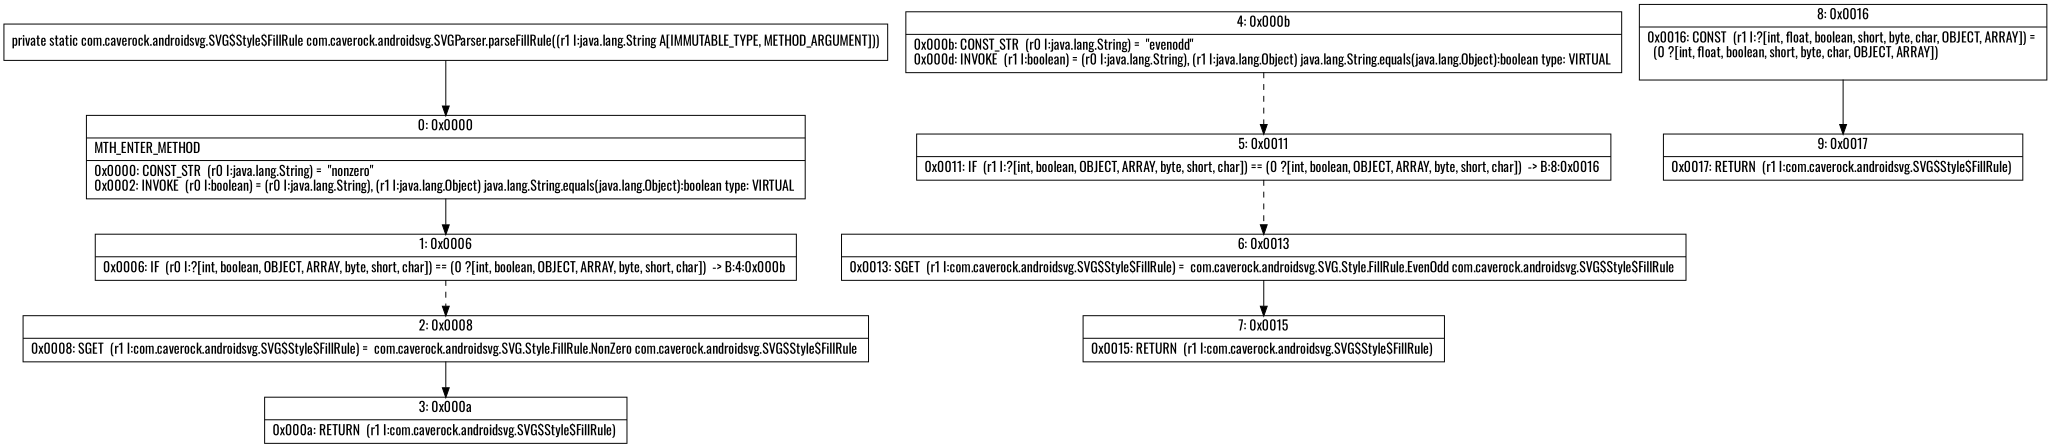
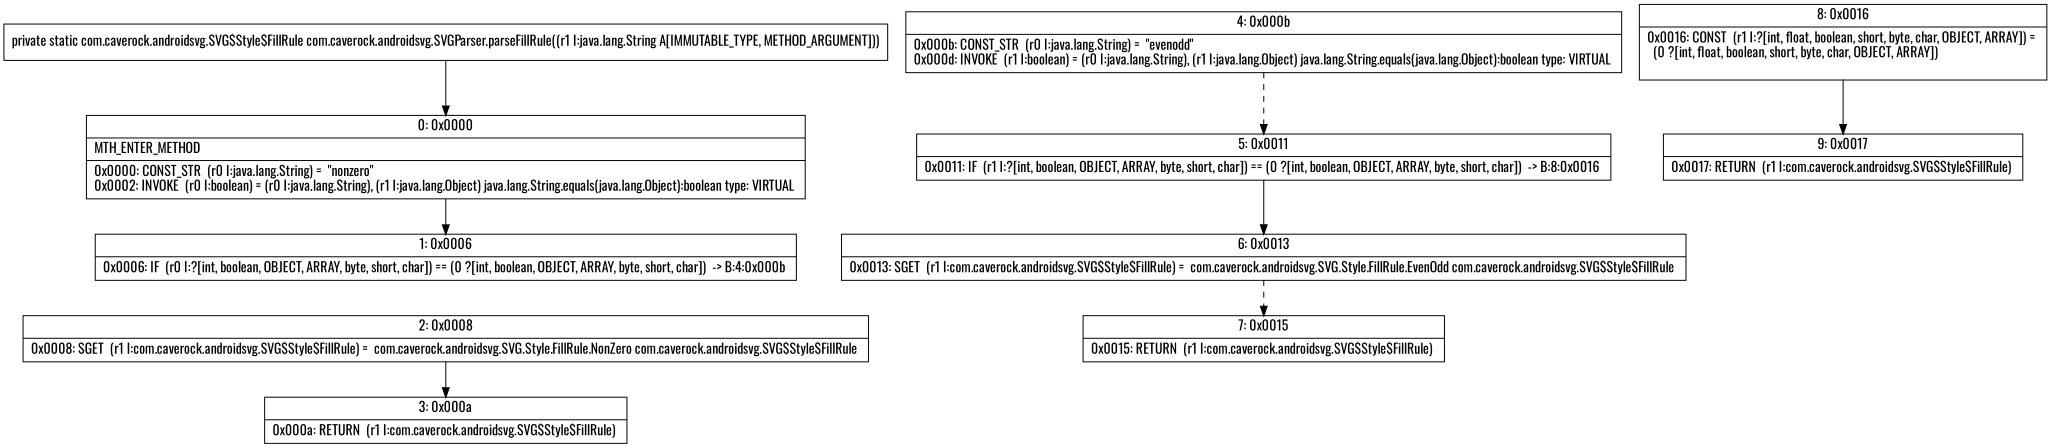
edge "5: 0x0011" -> "6: 0x0013": style dashed -> solid
edge "1: 0x0006" -> "2: 0x0008": removed
edge "6: 0x0013" -> "7: 0x0015": style solid -> dashed
